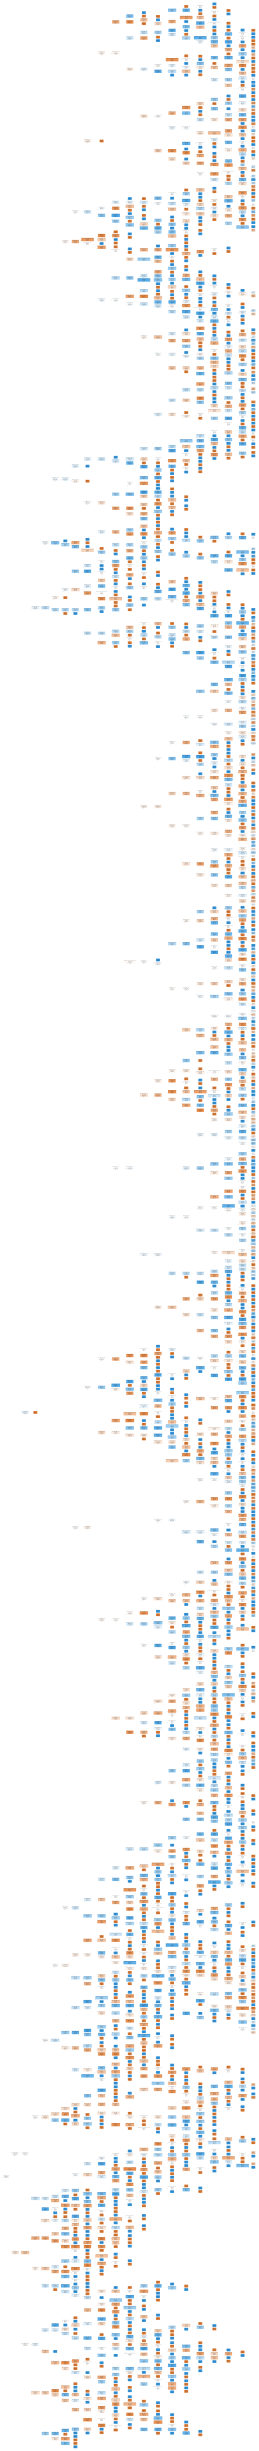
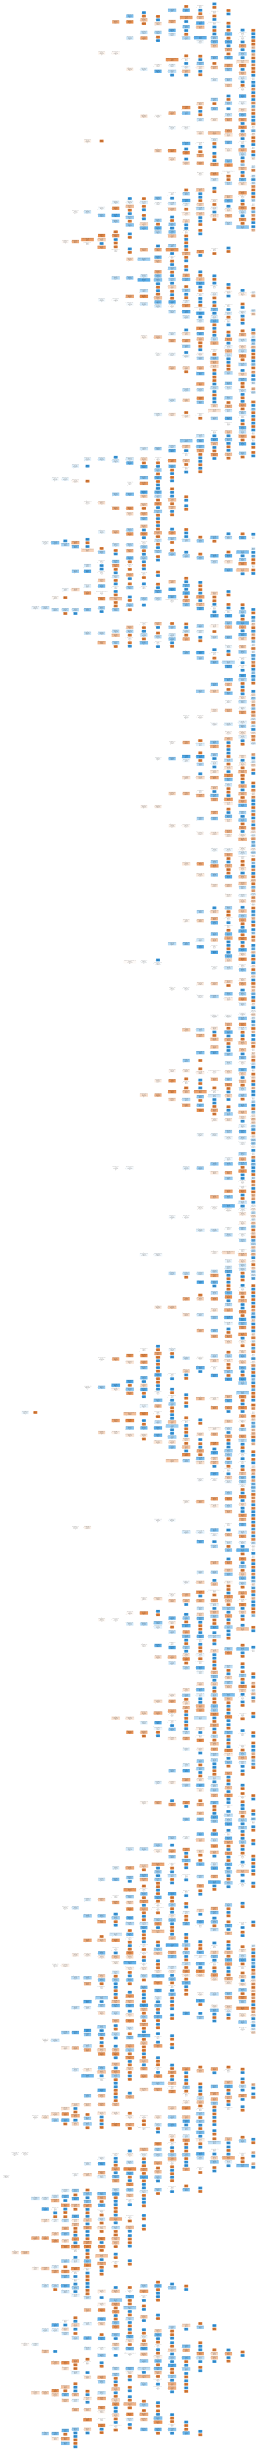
node "gini = 0.411 samples = 38 value = [11, 27] class = 1": added
node "gini = 0.42 samples = 20 value = [14, 6] class = 0": fillcolor #acd6f4 -> #f0b78e
